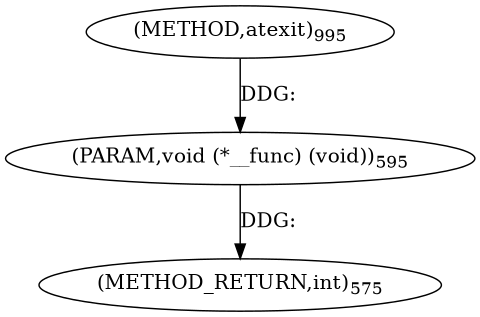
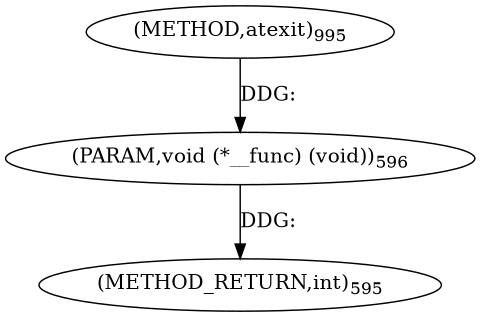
node "(PARAM,void (*__func) (void))": text "595" -> "596"
node "(METHOD_RETURN,int)": text "575" -> "595"
